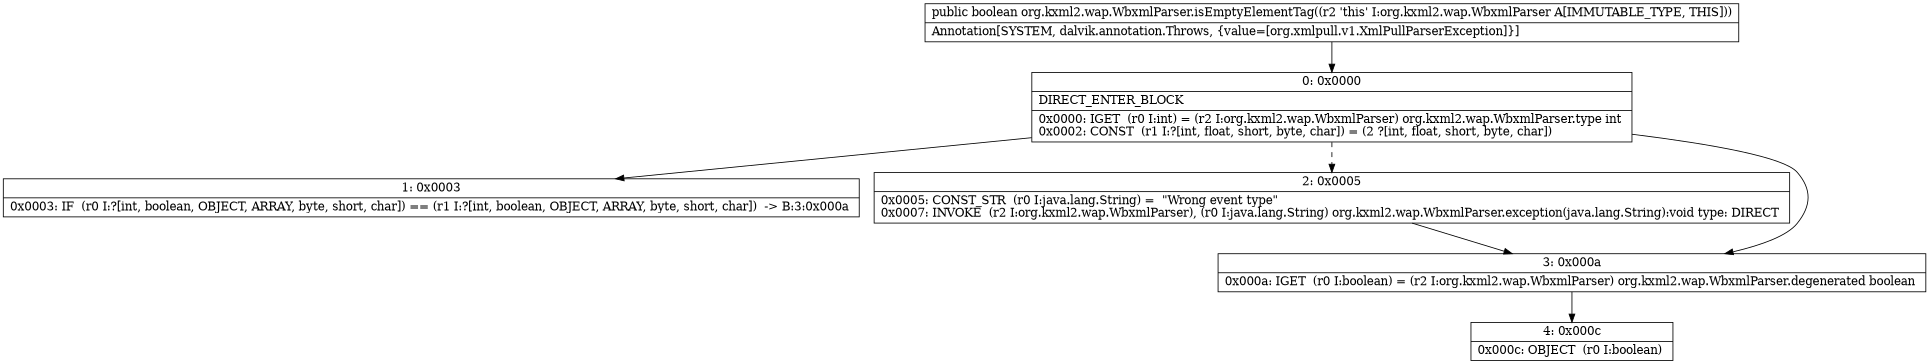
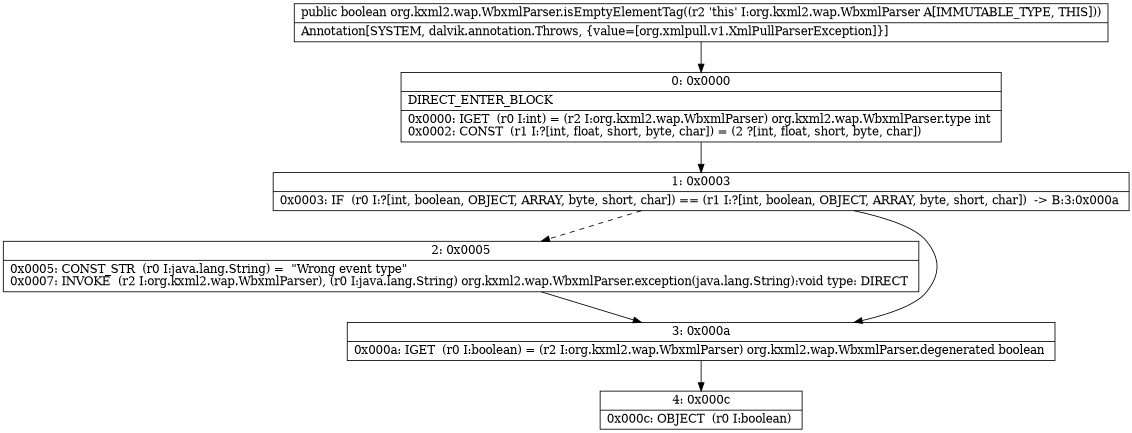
edge "0: 0x0000" -> "2: 0x0005": now "1: 0x0003" -> "2: 0x0005"
edge "0: 0x0000" -> "3: 0x000a": now "1: 0x0003" -> "3: 0x000a"
